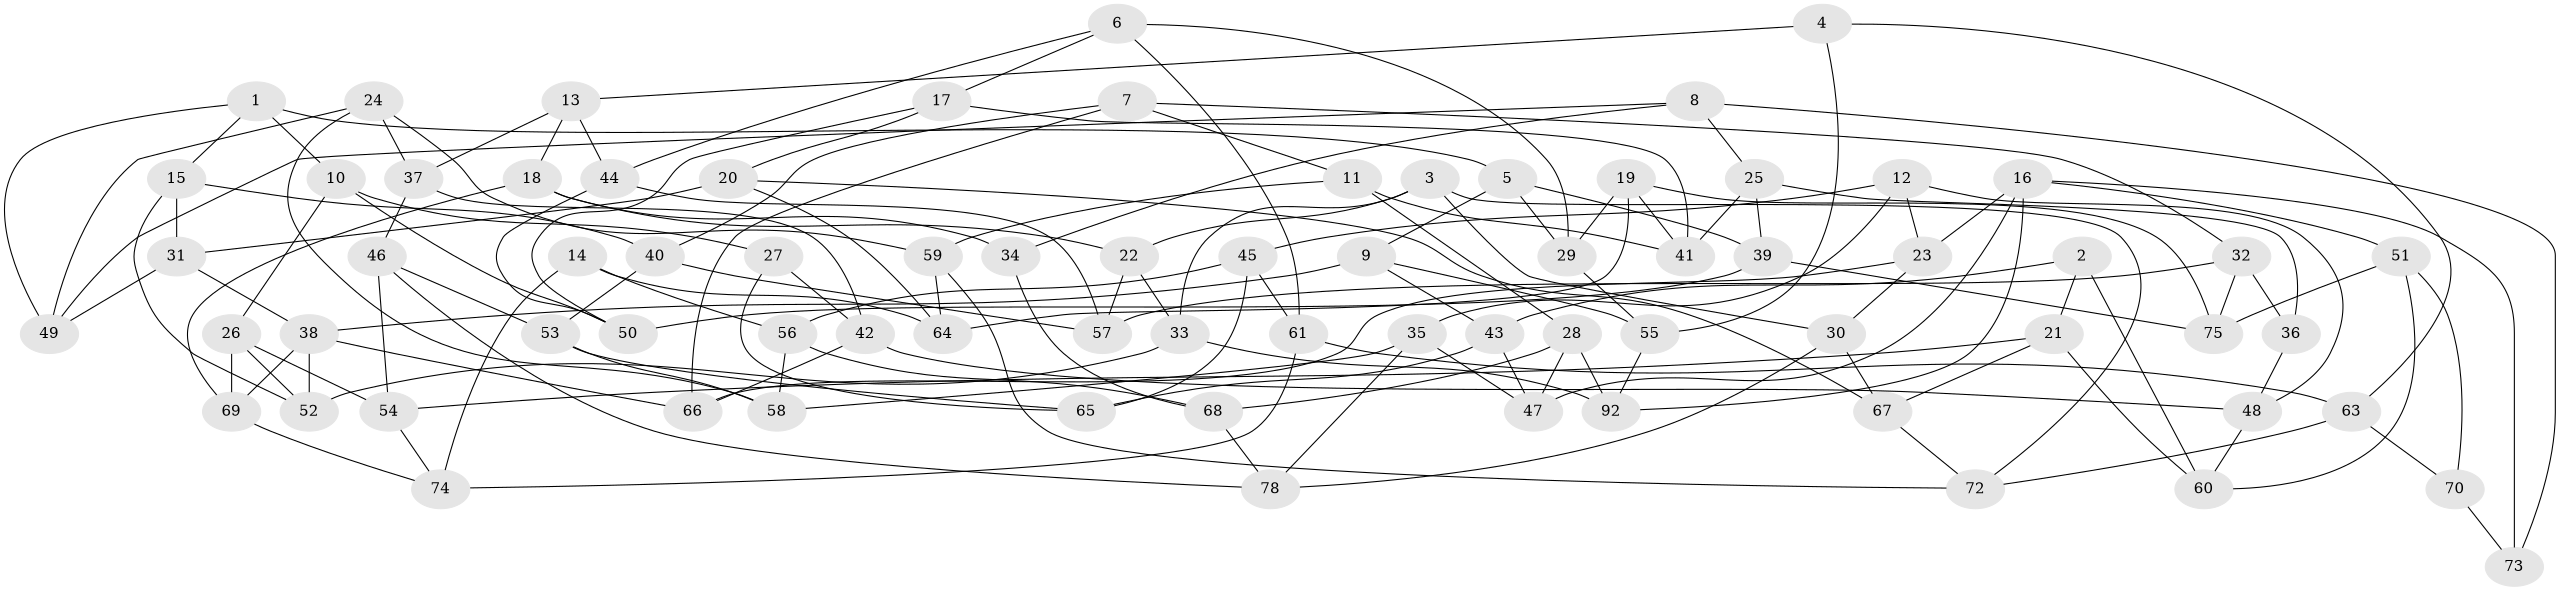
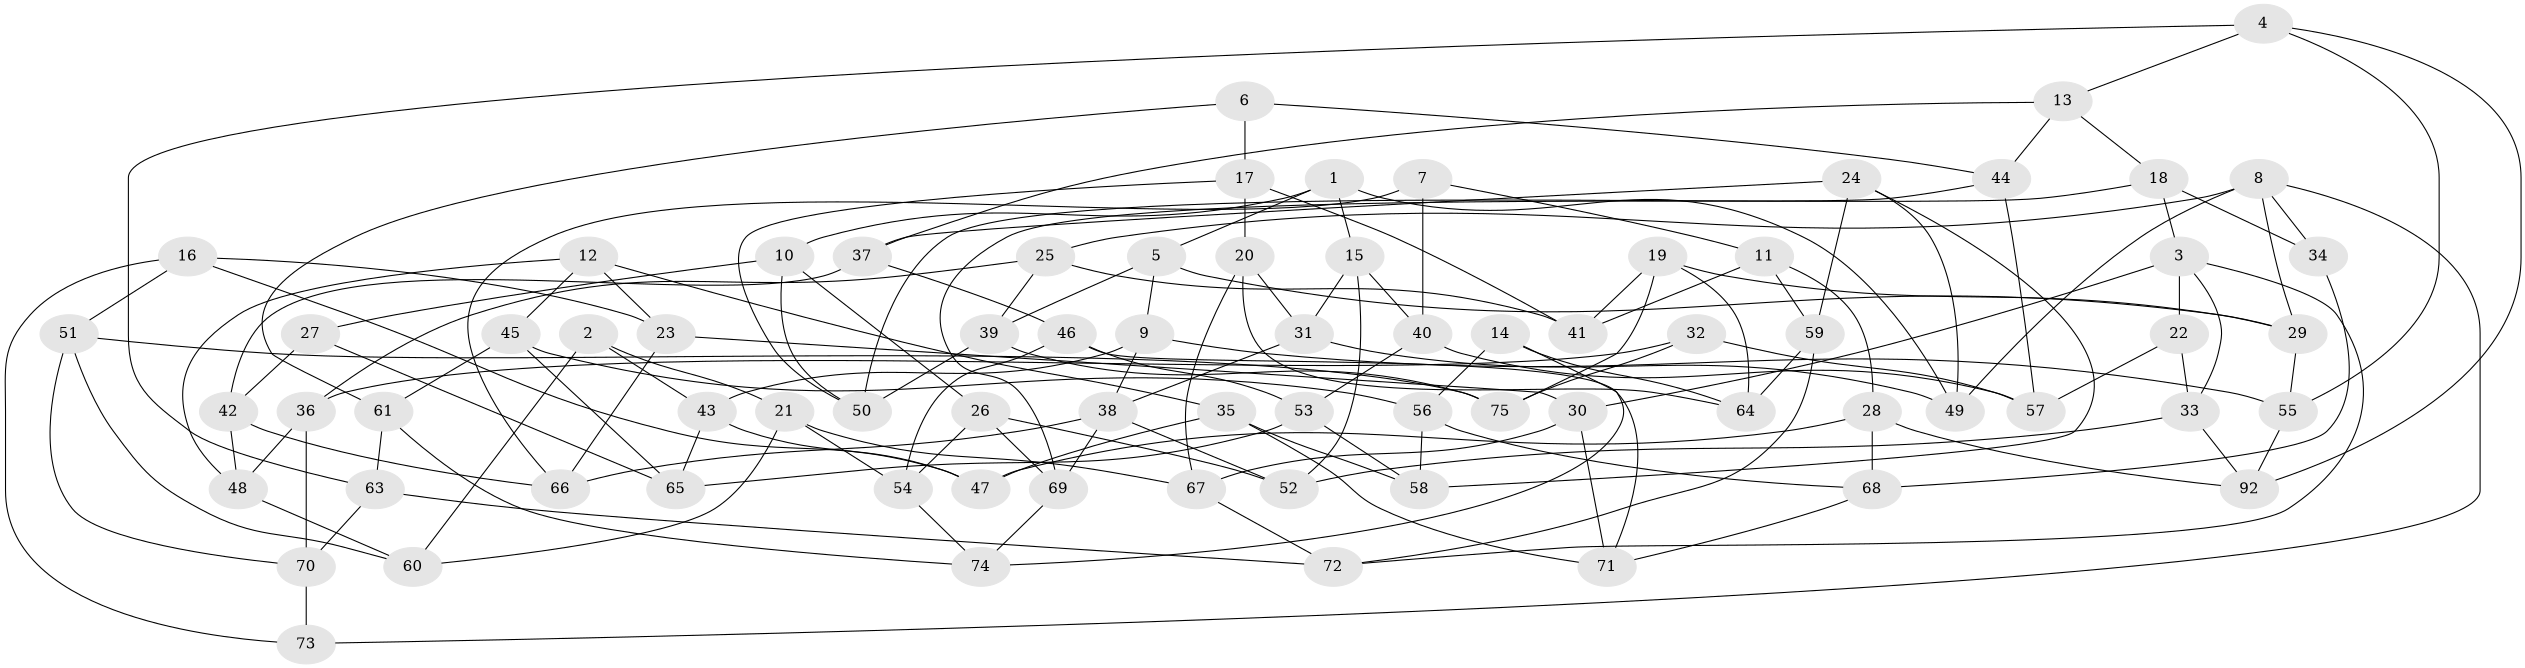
edge "6" -- "29": now "8" -- "29"
edge "7" -- "32": removed
edge "18" -- "22": now "18" -- "3"
edge "16" -- "92": now "4" -- "92"
edge "36" -- "70": added
node "78": label "78" -> "71"
